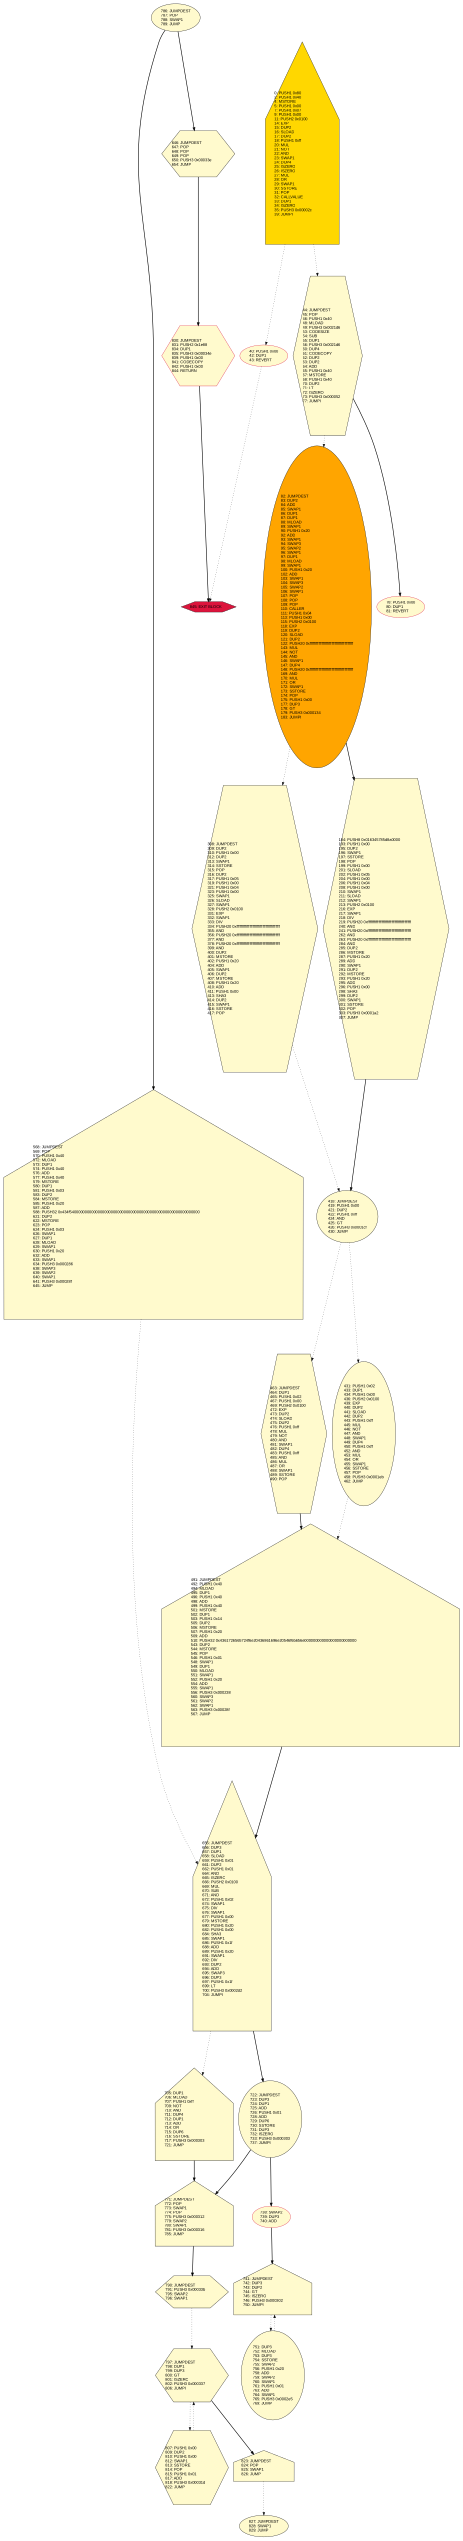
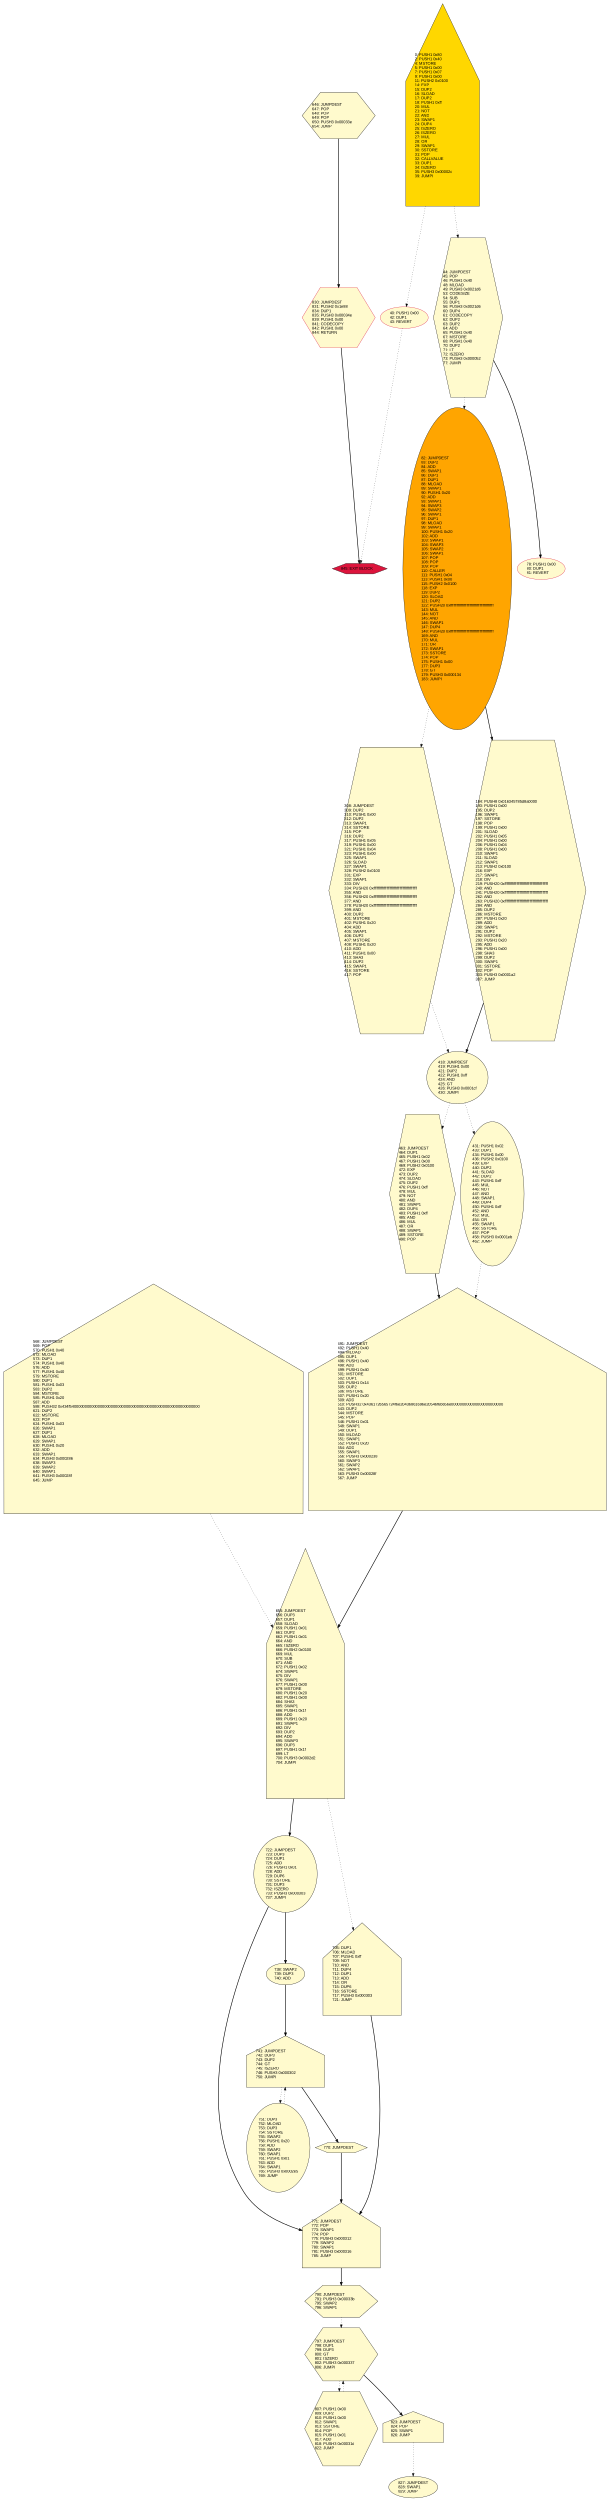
node "786: JUMPDEST 787: POP 788: SWAP1 789: JUMP": removed
node "770: JUMPDEST": added
node "738: SWAP2 739: DUP3 740: ADD": color crimson -> black
